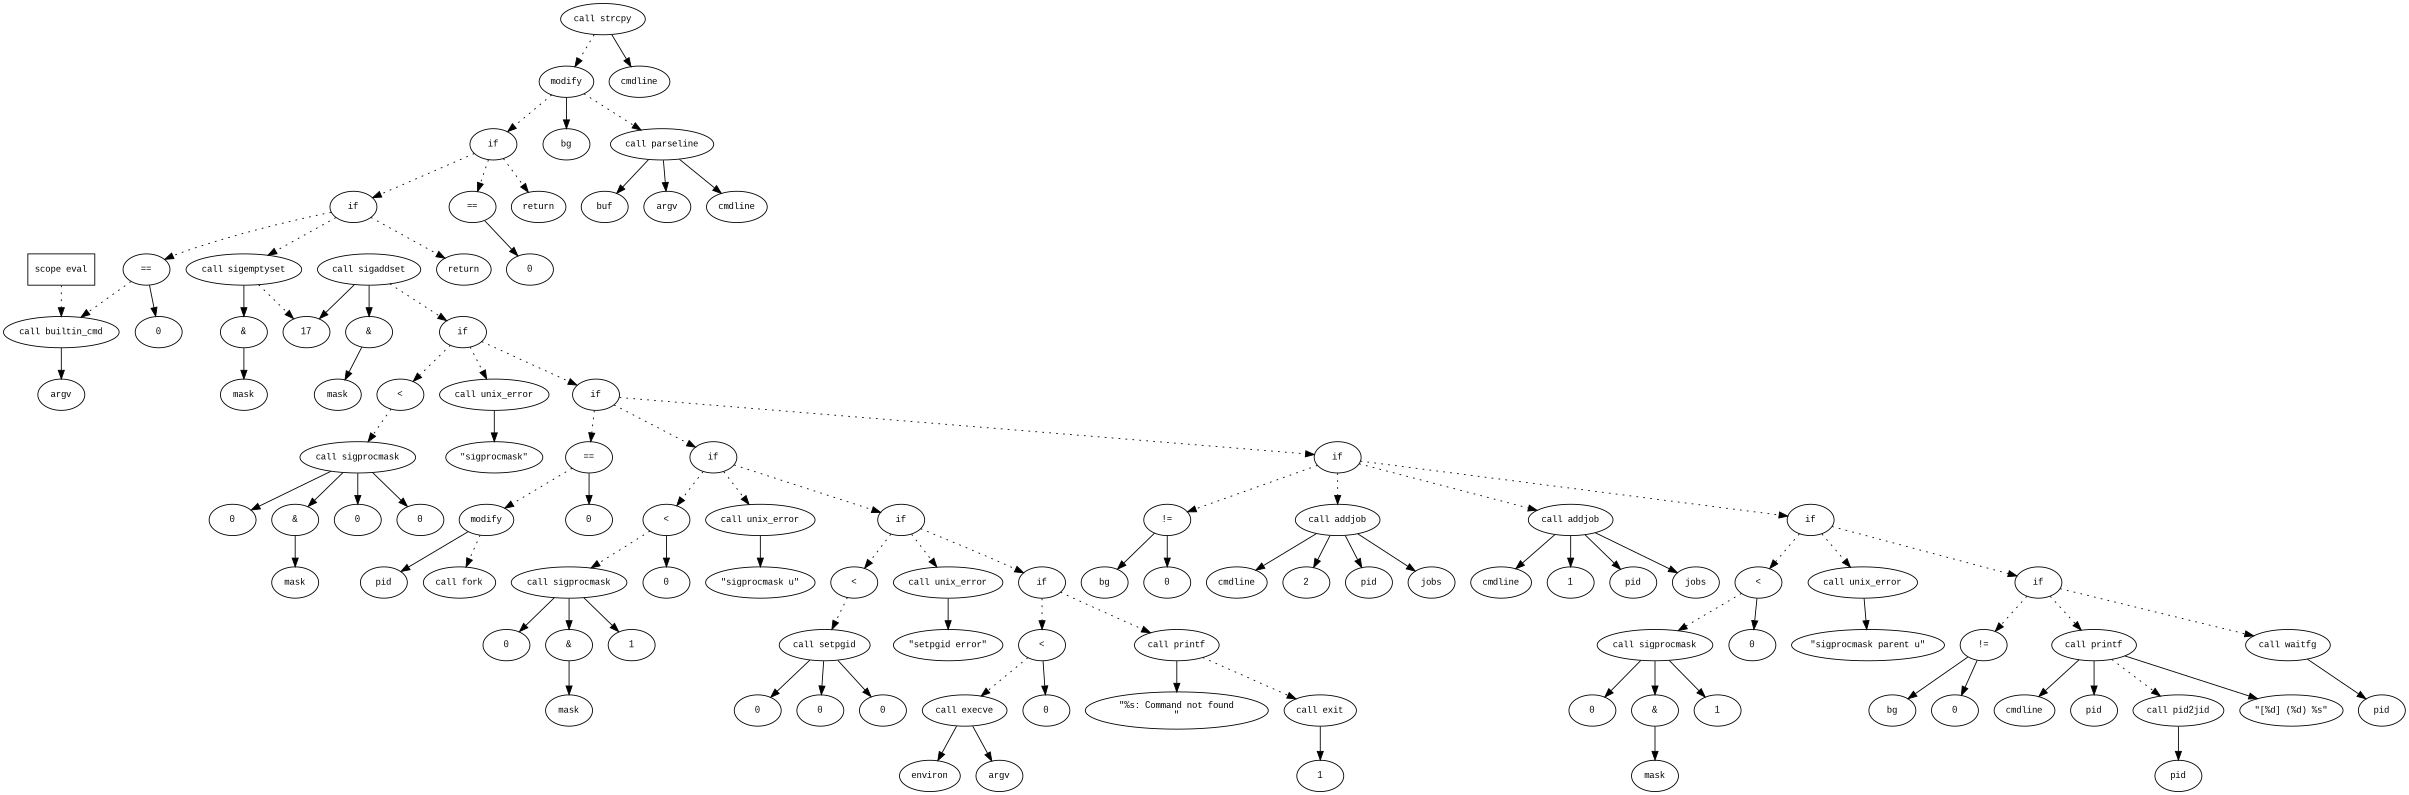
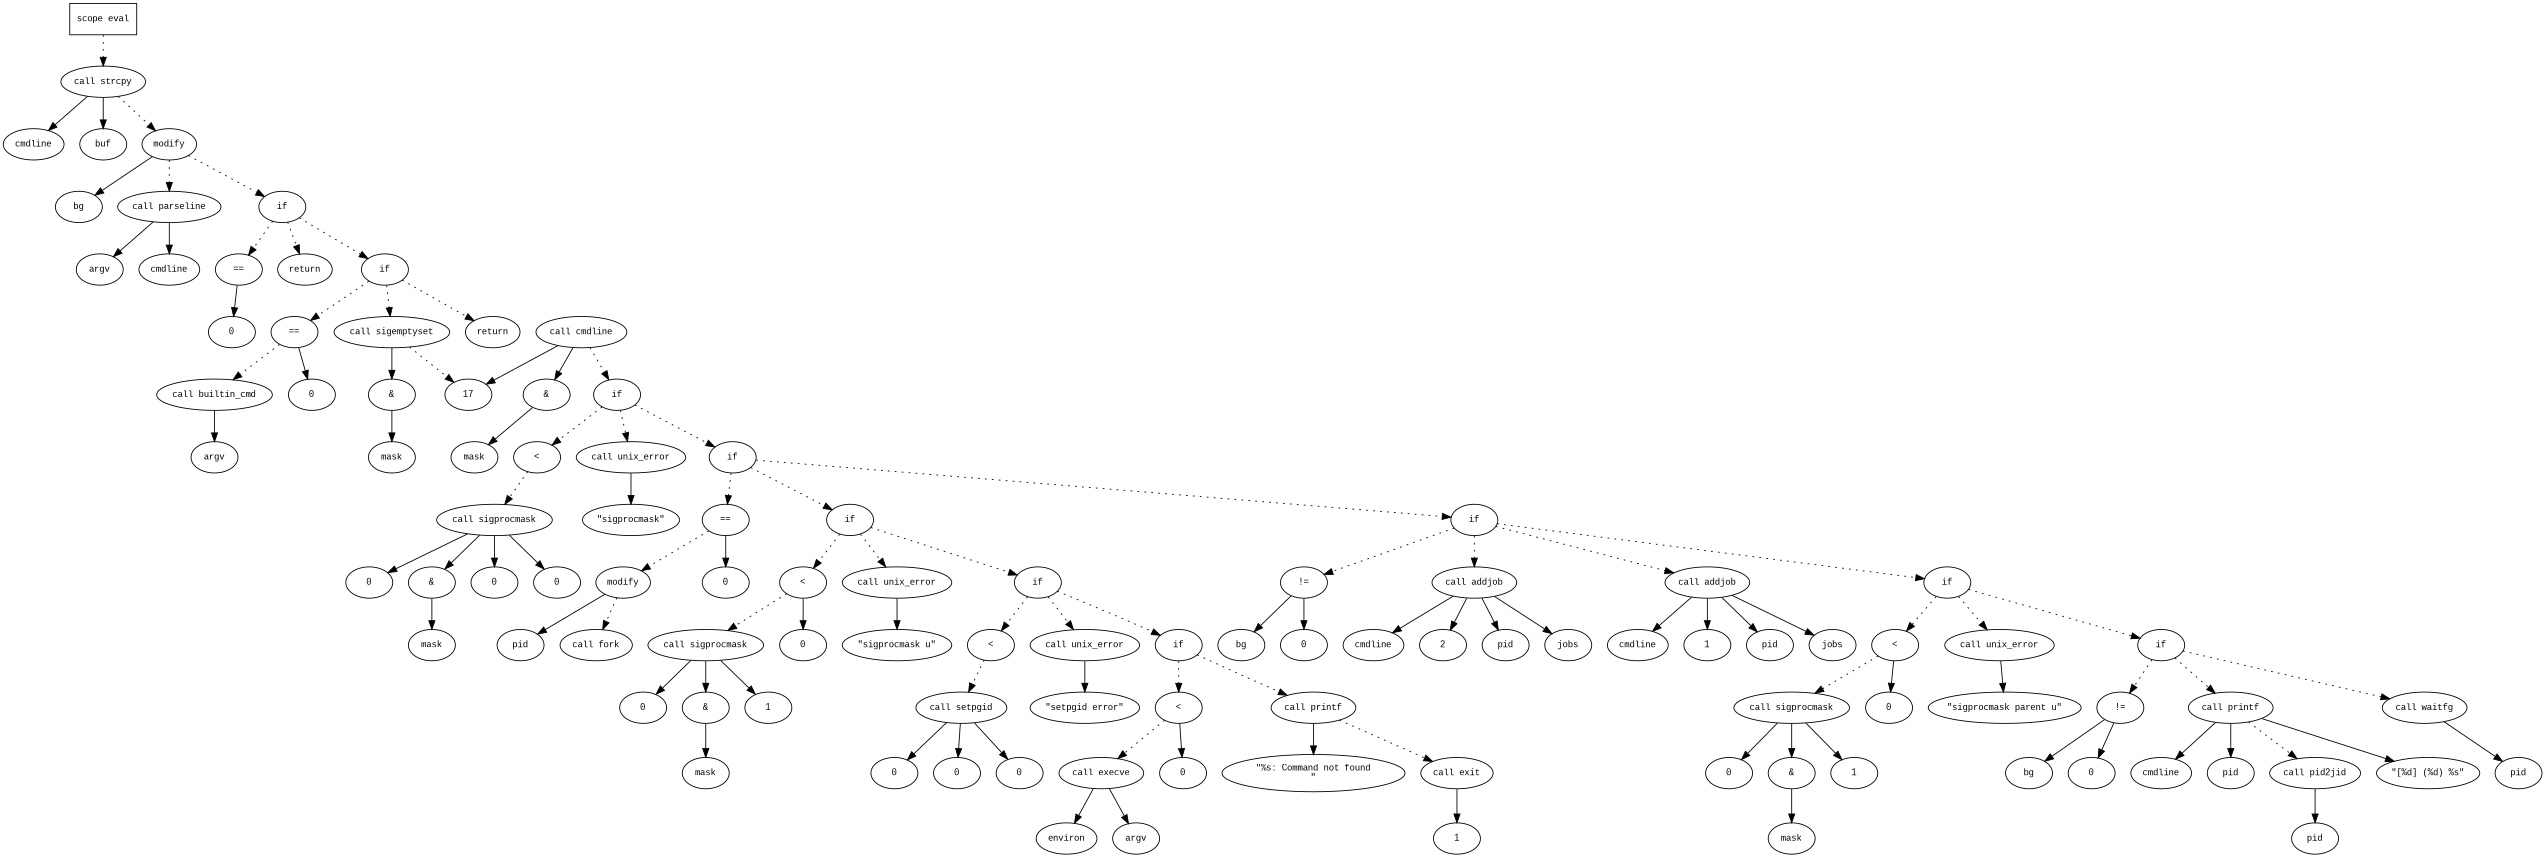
edge "call parseline" -> "buf": now "call strcpy" -> "buf"
node "call sigaddset": label "call sigaddset" -> "call cmdline"
edge "scope eval" -> "call builtin_cmd": now "scope eval" -> "call strcpy"
